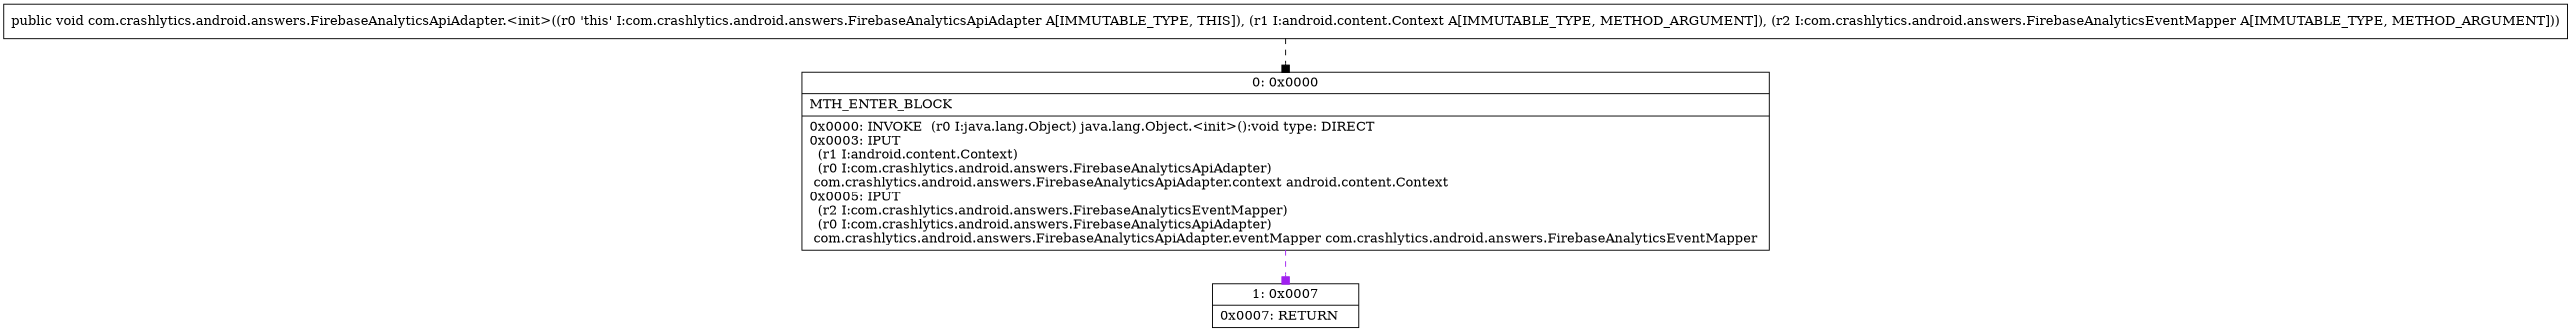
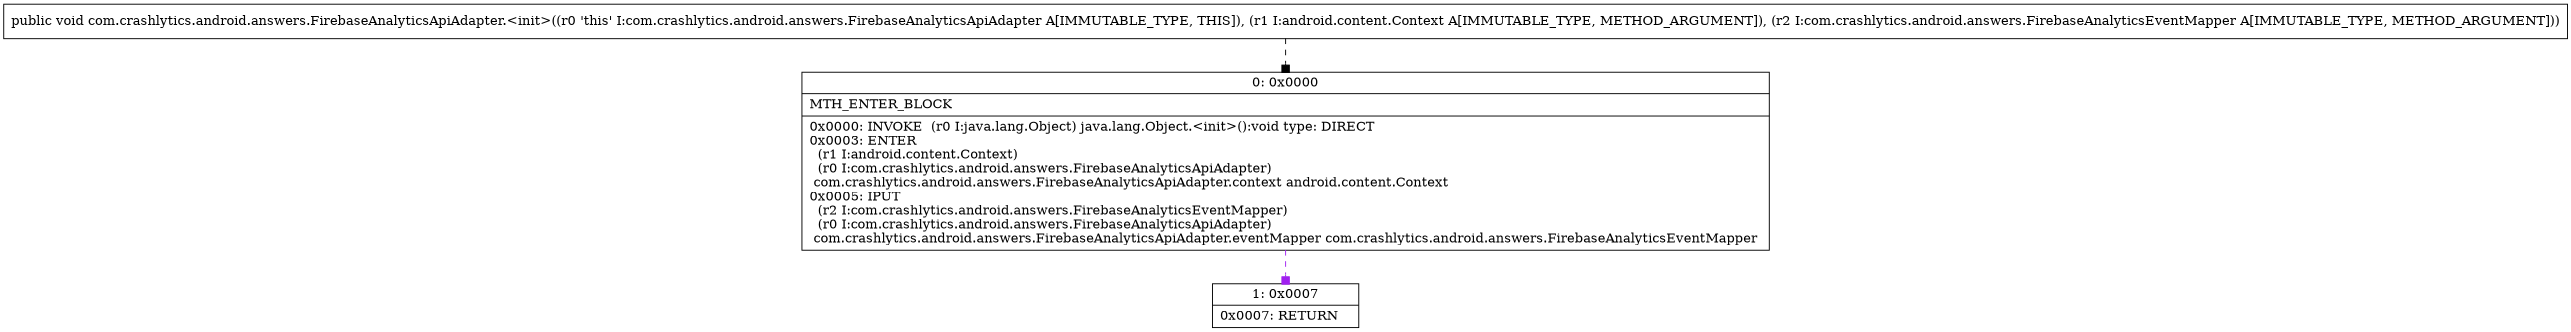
node "0: 0x0000": text "0x0003: IPUT" -> "0x0003: ENTER"
